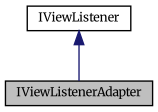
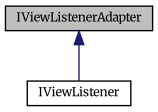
edge "IViewListenerAdapter" -> "IViewListener": reversed
